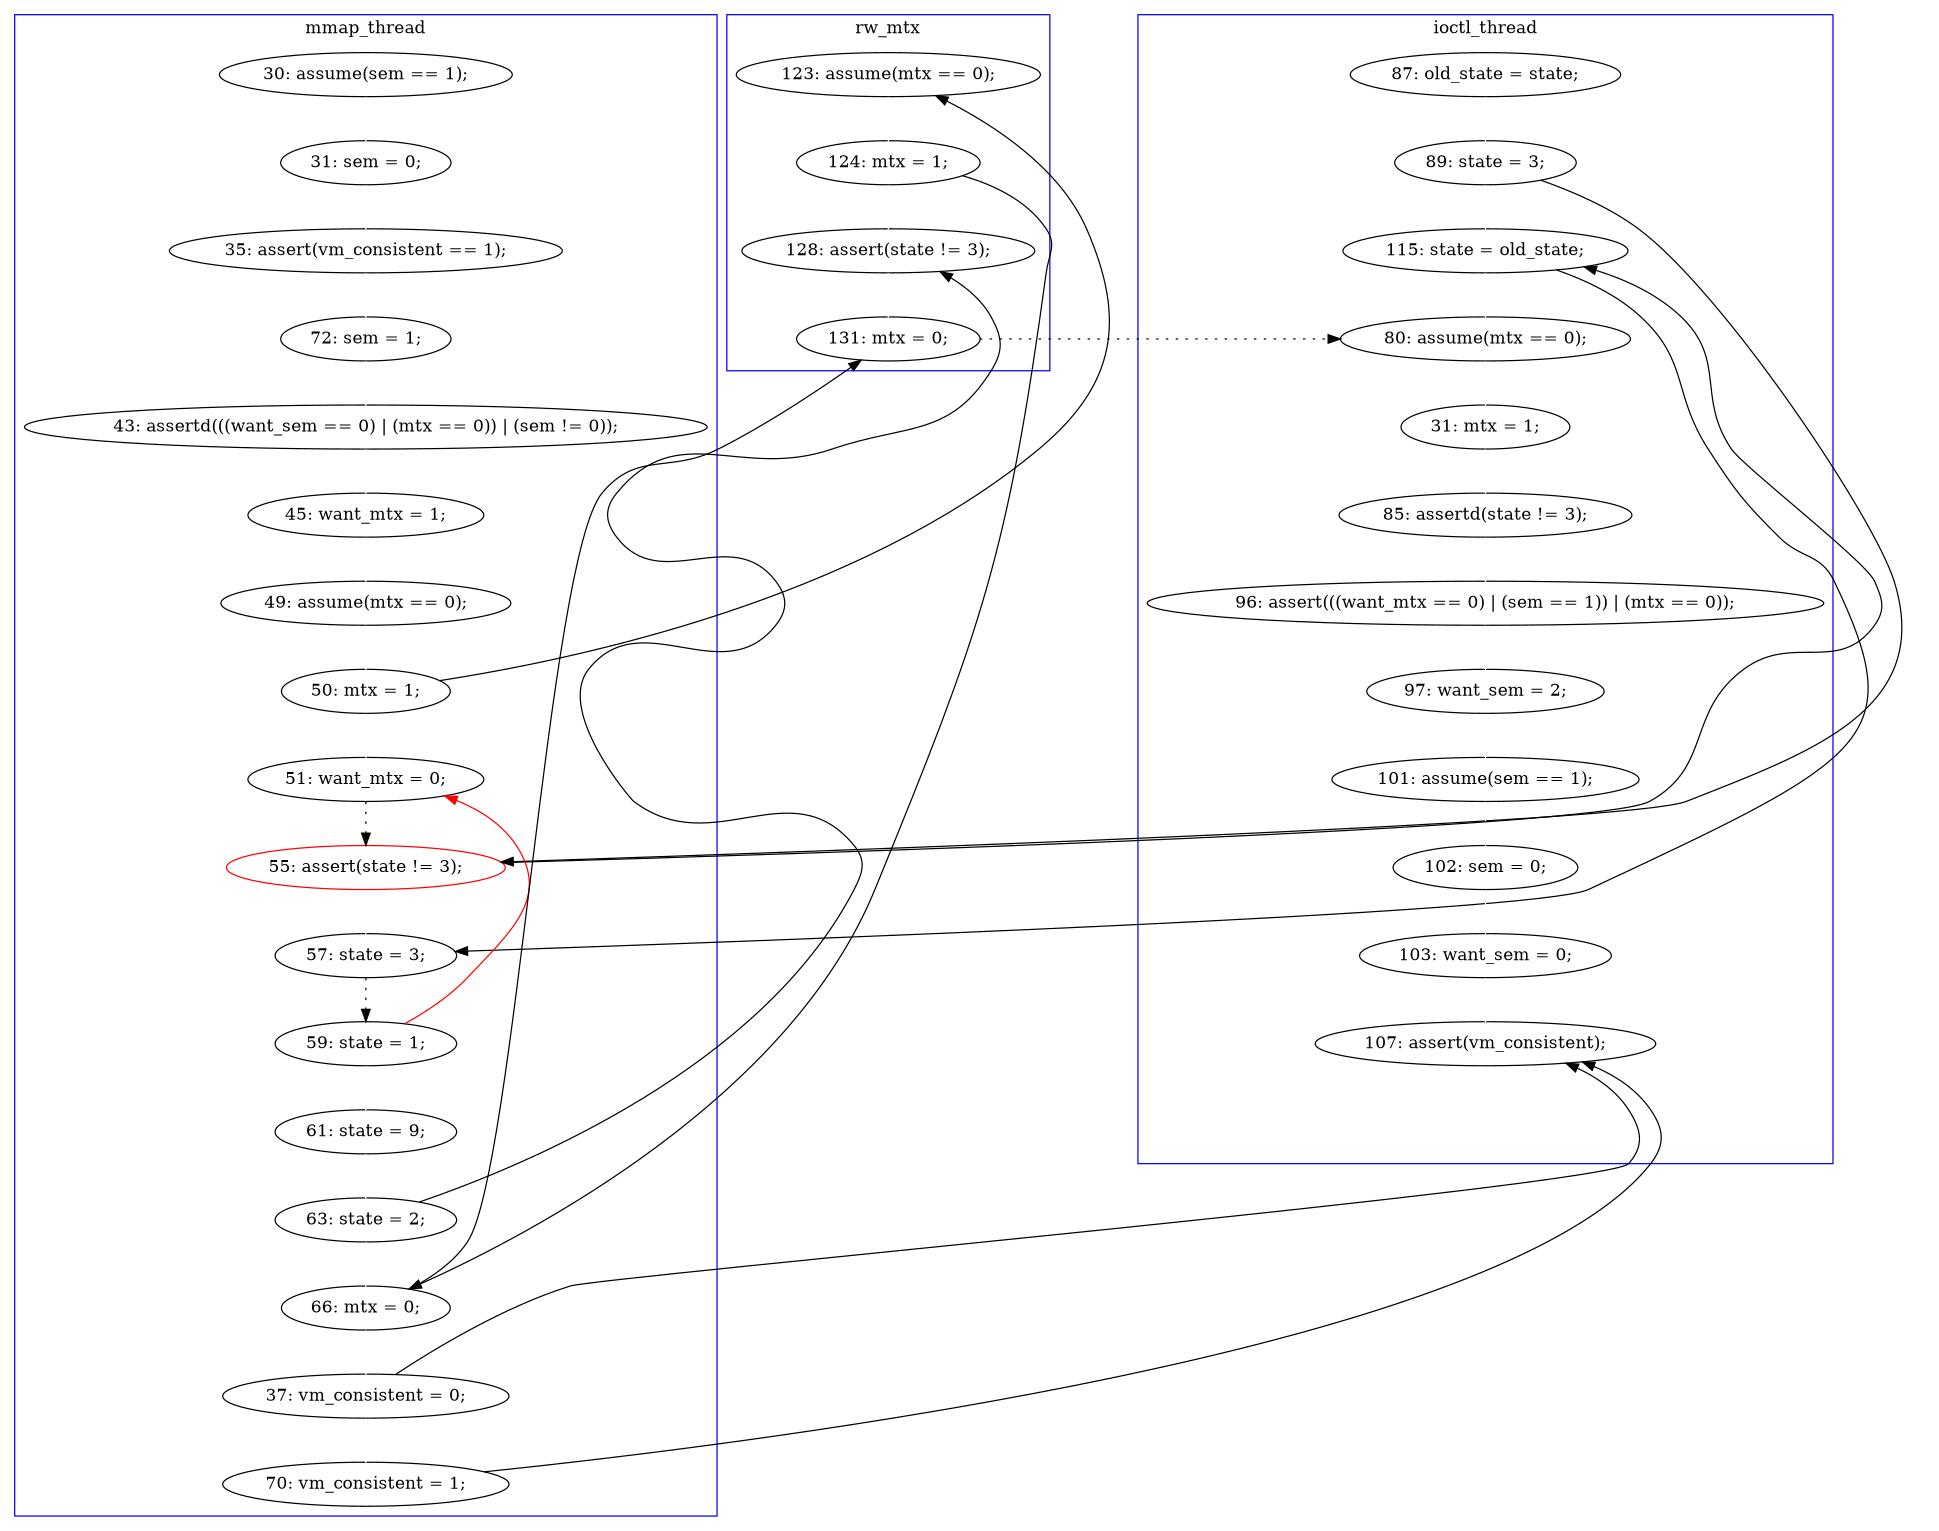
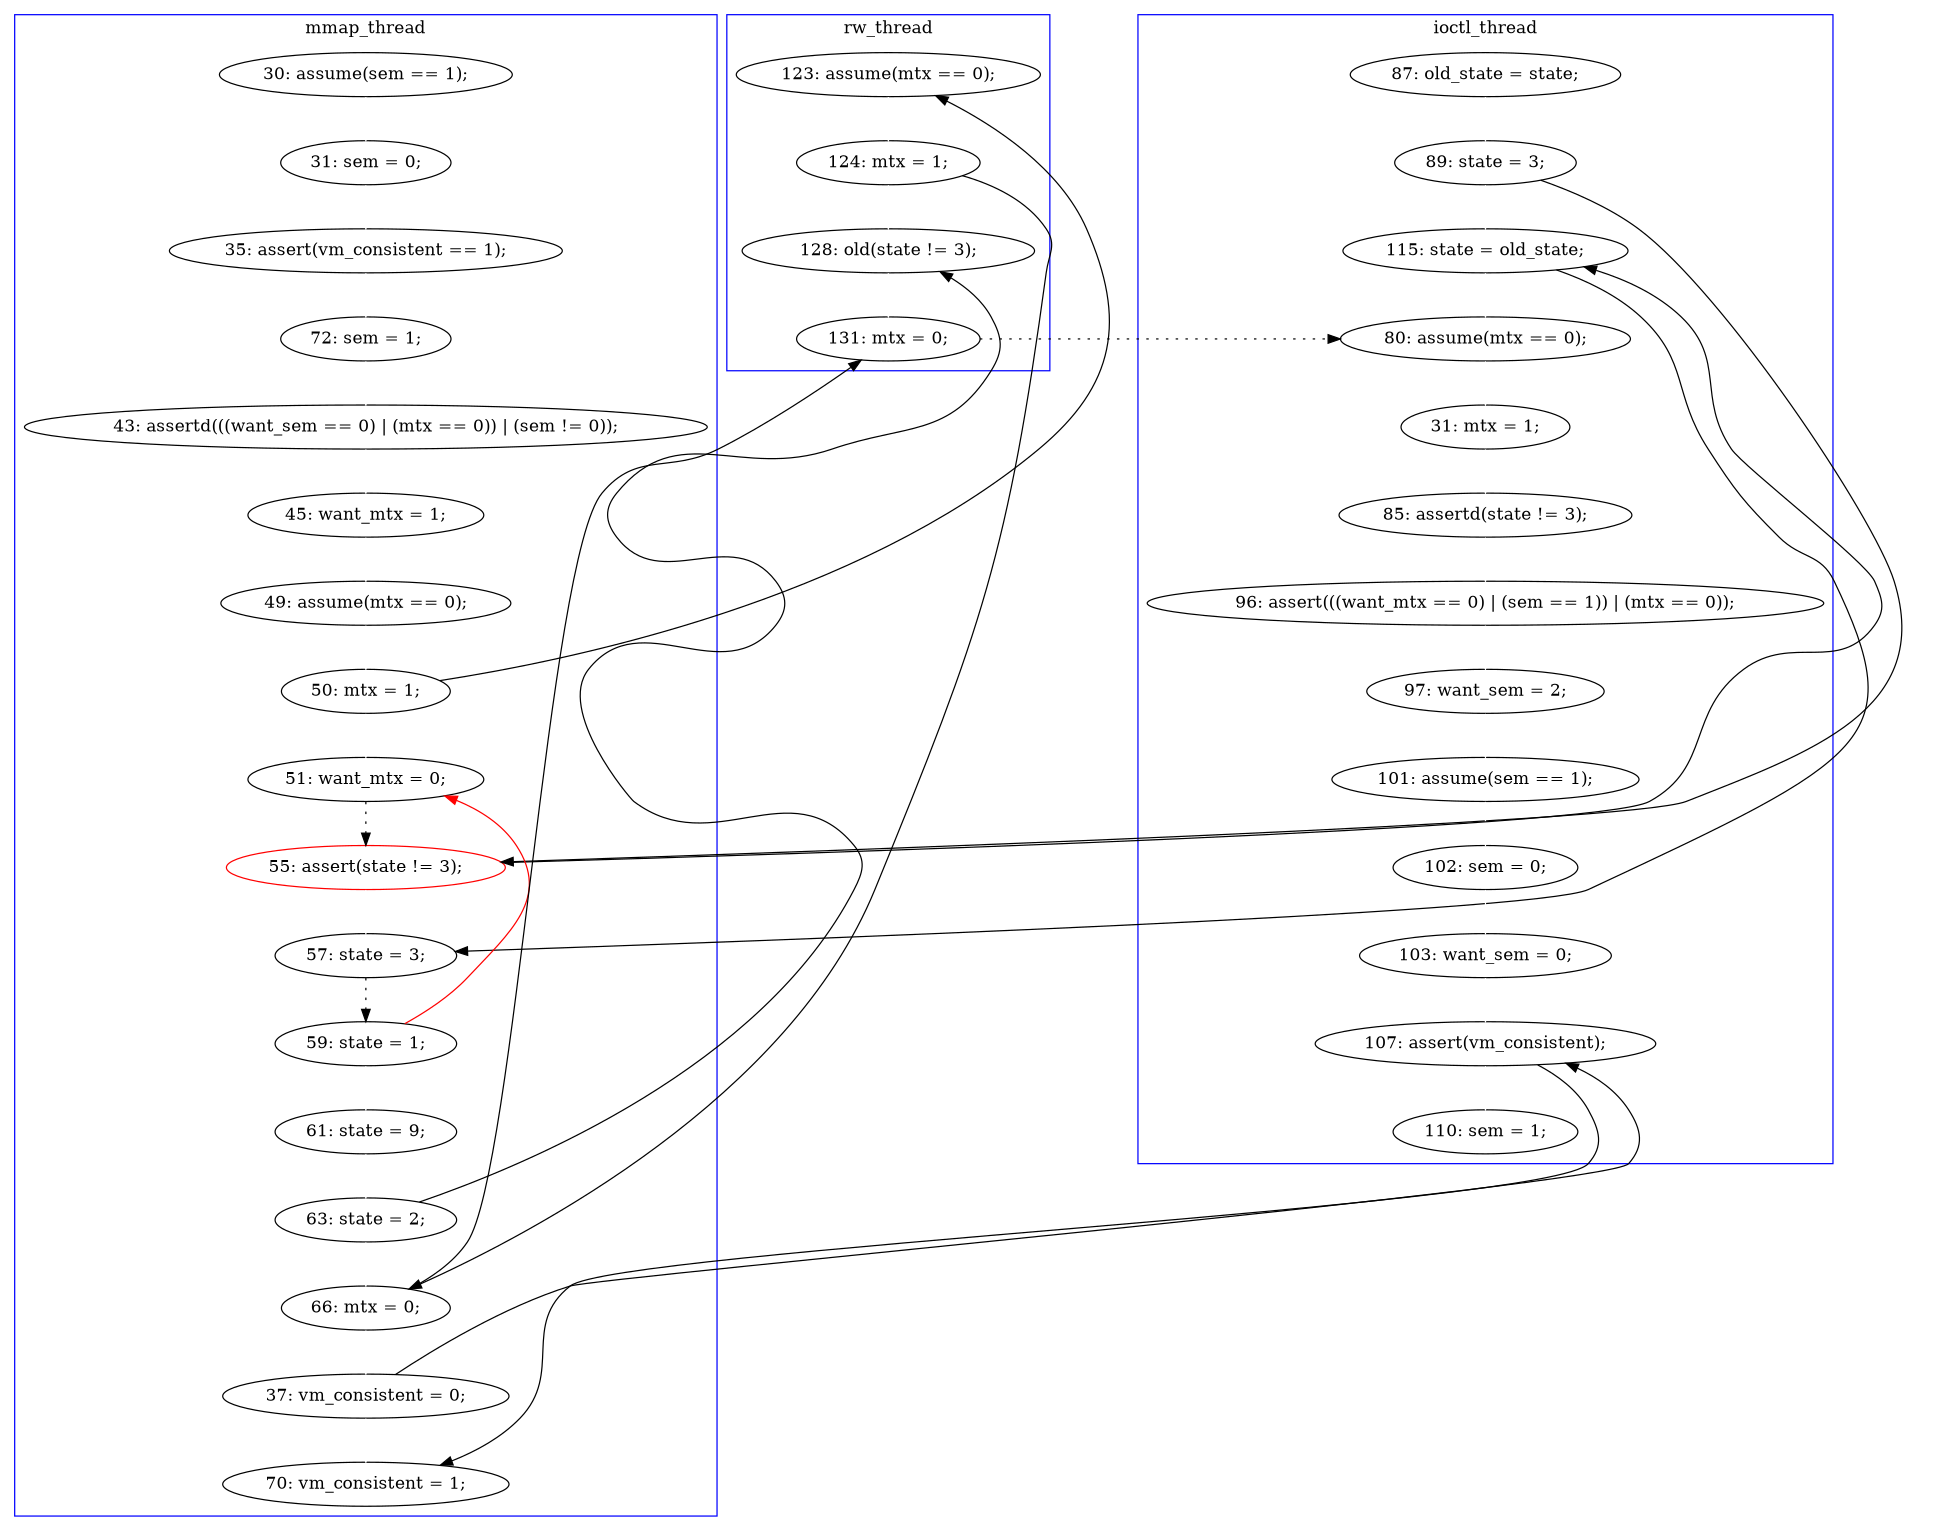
cluster "rw_mtx": label "rw_mtx" -> "rw_thread"
node "128: assert(state != 3);": label "128: assert(state != 3);" -> "128: old(state != 3);"
node "110: sem = 1;": added
edge "70: vm_consistent = 1;" -> "107: assert(vm_consistent);": reversed
